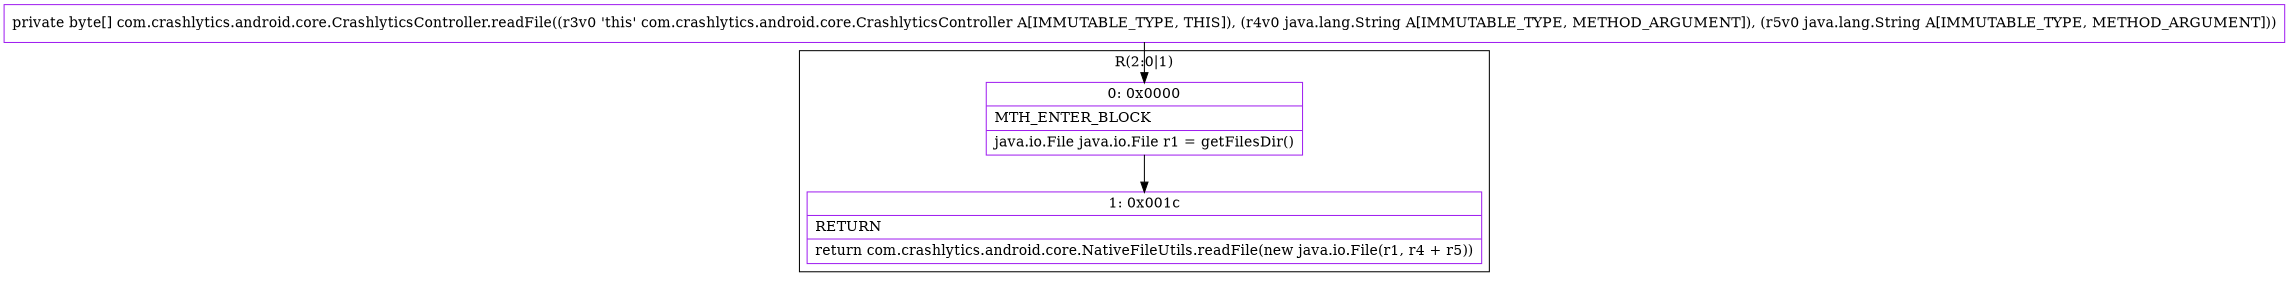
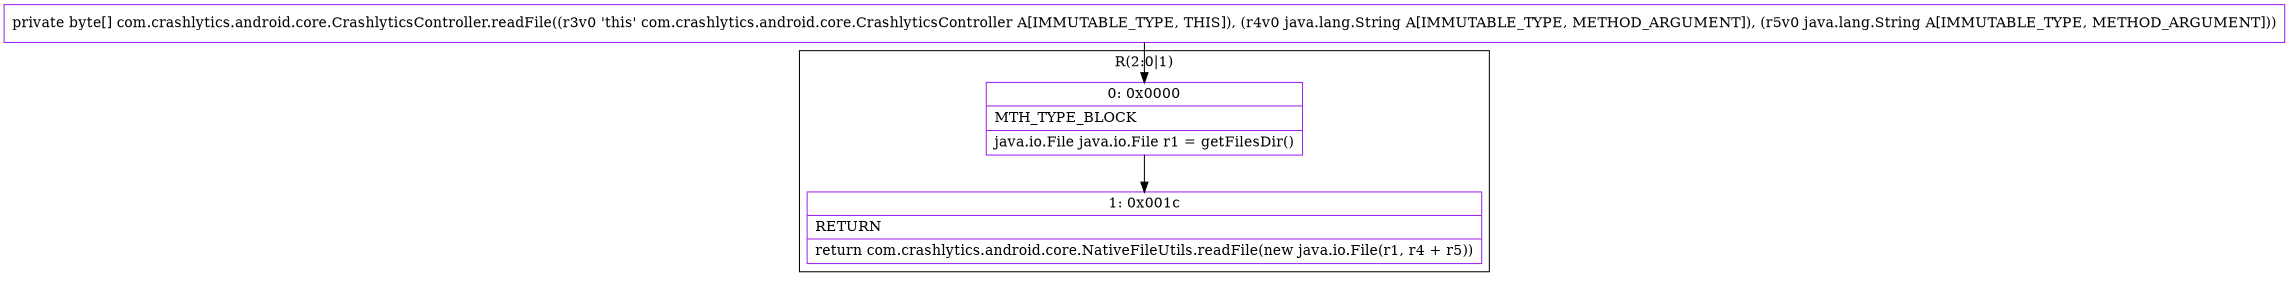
node "0: 0x0000": text "MTH_ENTER_BLOCK" -> "MTH_TYPE_BLOCK"
